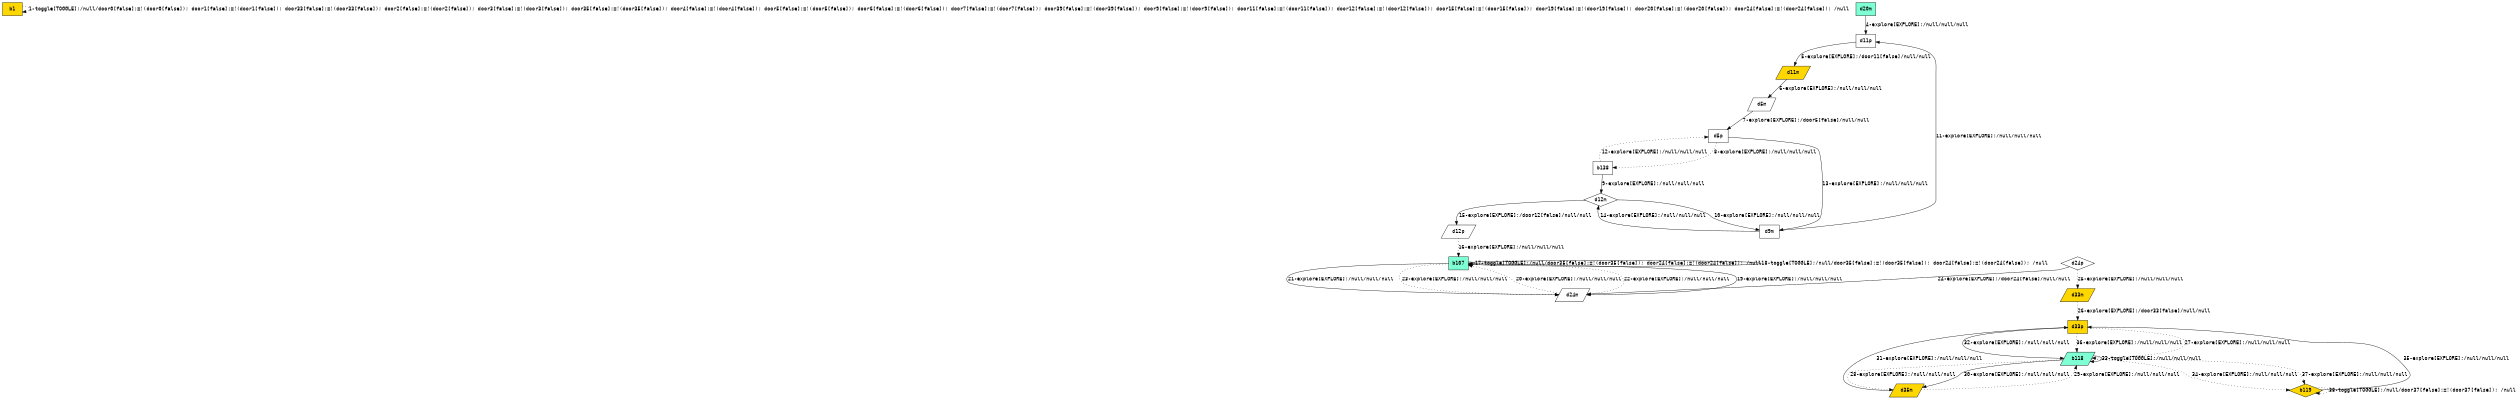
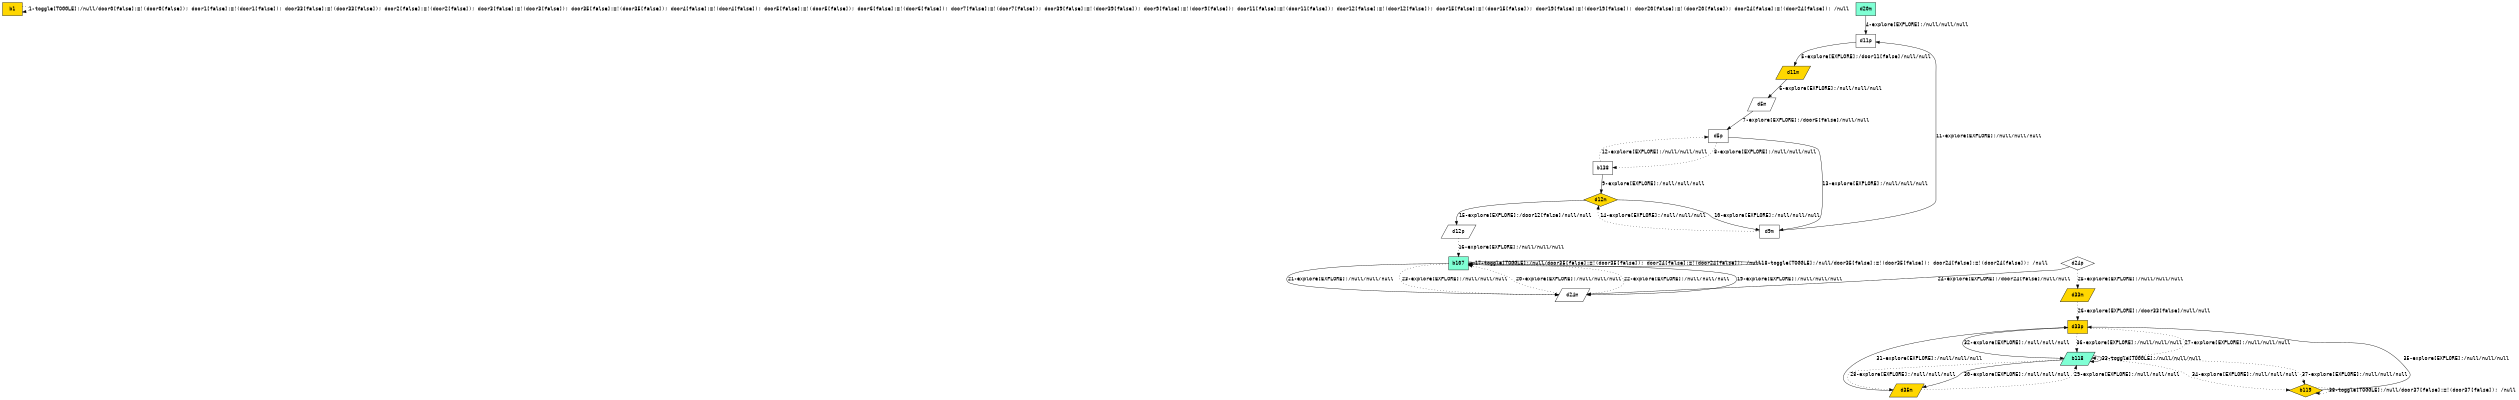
node "d12m": fillcolor white -> gold
edge "d9m" -> "d12m": style solid -> dotted
